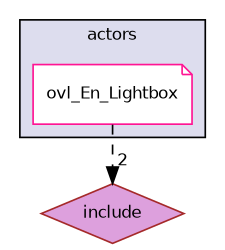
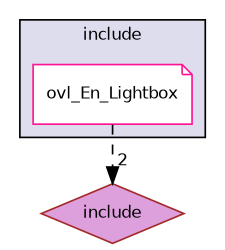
cluster "actors": label "actors" -> "include"
